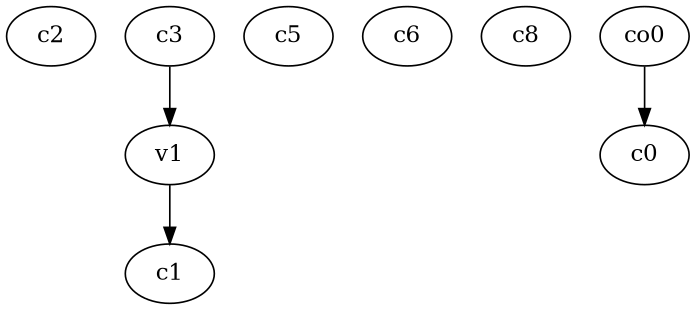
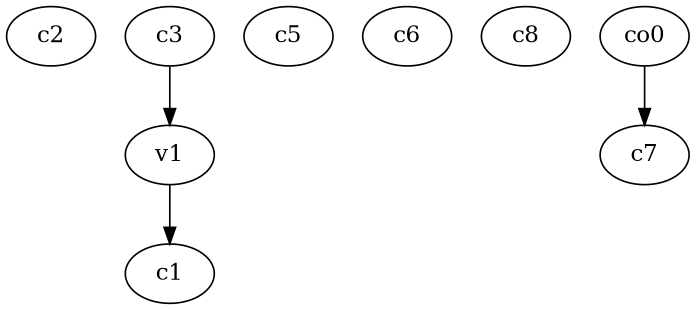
node "c0": label "c0" -> "c7"
